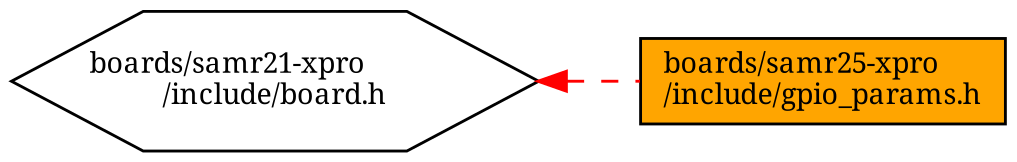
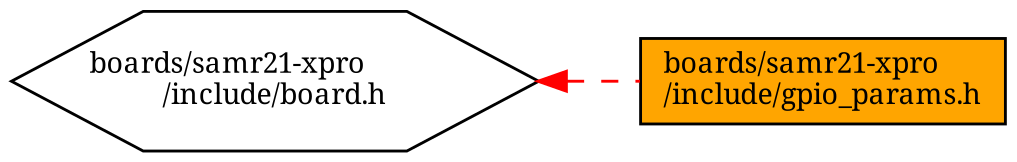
node "boards/samr25-xpro /include/gpio_params.h": label "boards/samr25-xpro /include/gpio_params.h" -> "boards/samr21-xpro /include/gpio_params.h"
